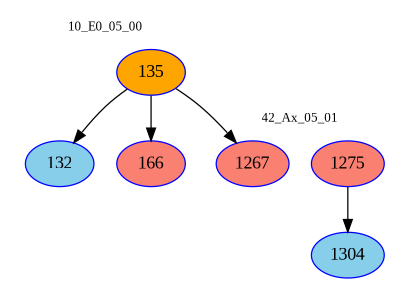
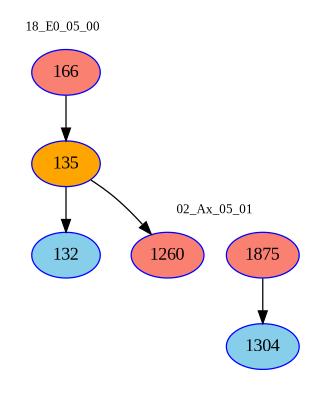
cluster "10_E0_05_00": label "10_E0_05_00" -> "18_E0_05_00"
edge "135" -> "166": reversed
cluster "42_Ax_05_01": label "42_Ax_05_01" -> "02_Ax_05_01"
node "1267": label "1267" -> "1260"
node "1275": label "1275" -> "1875"
